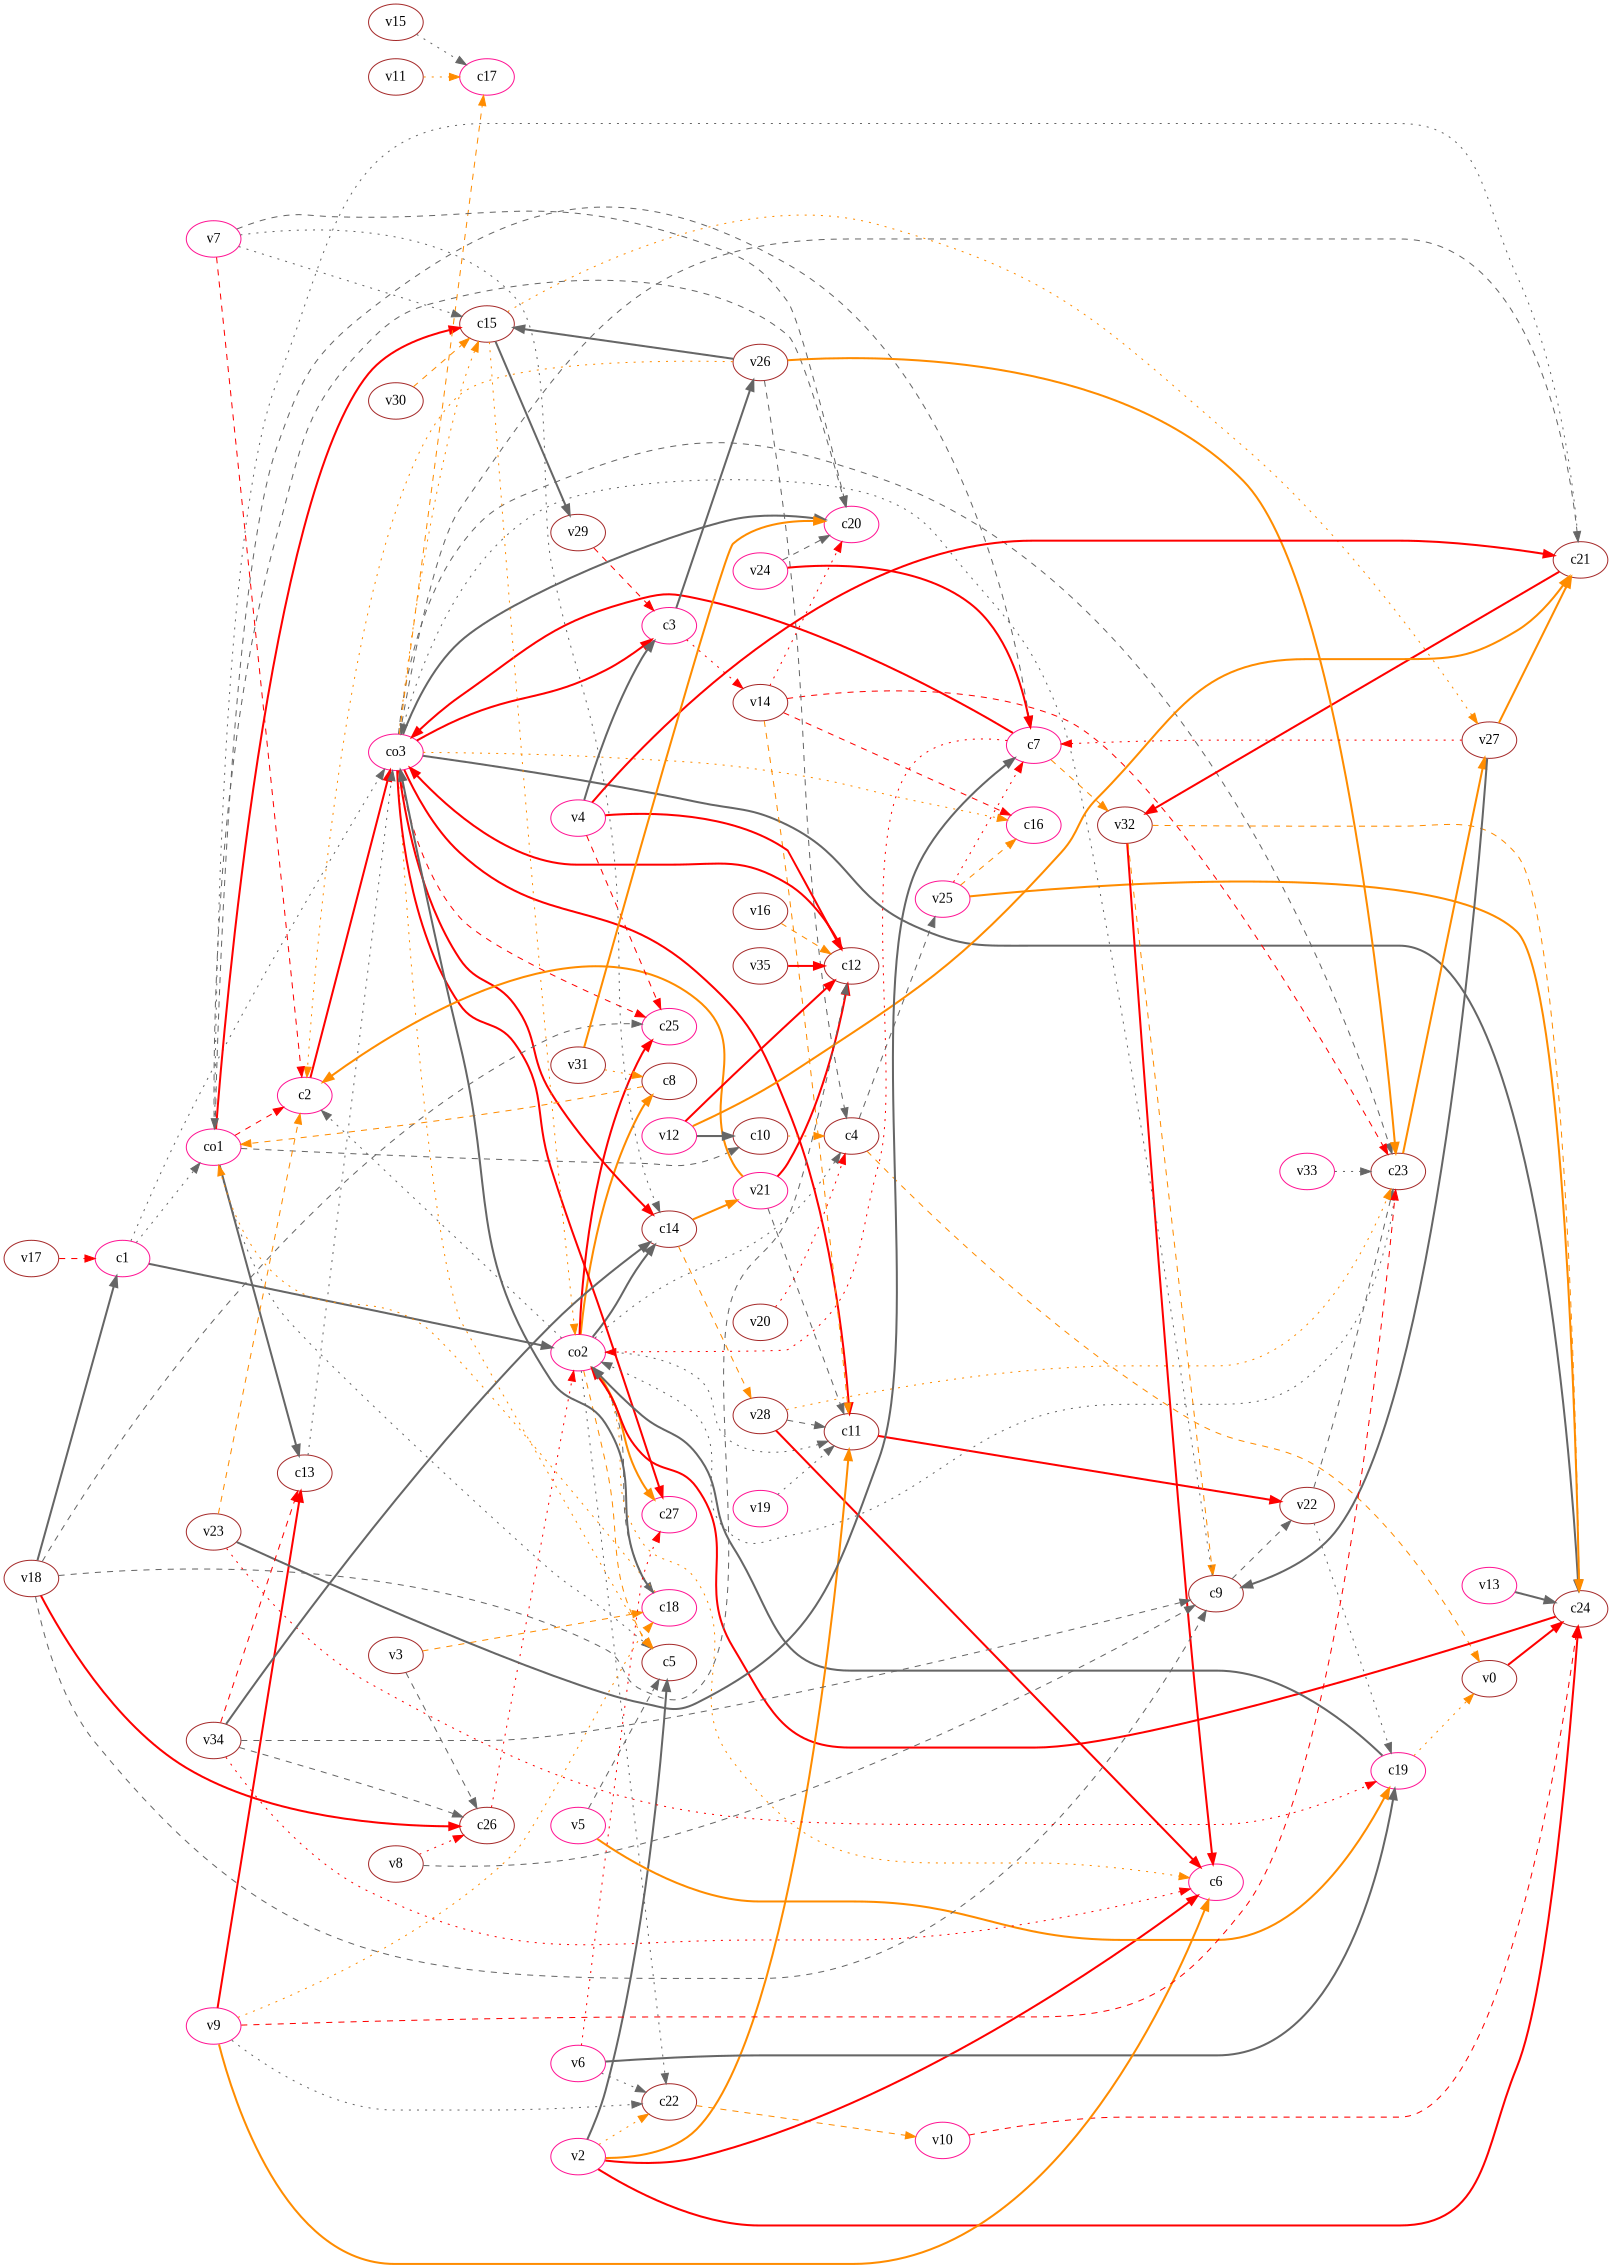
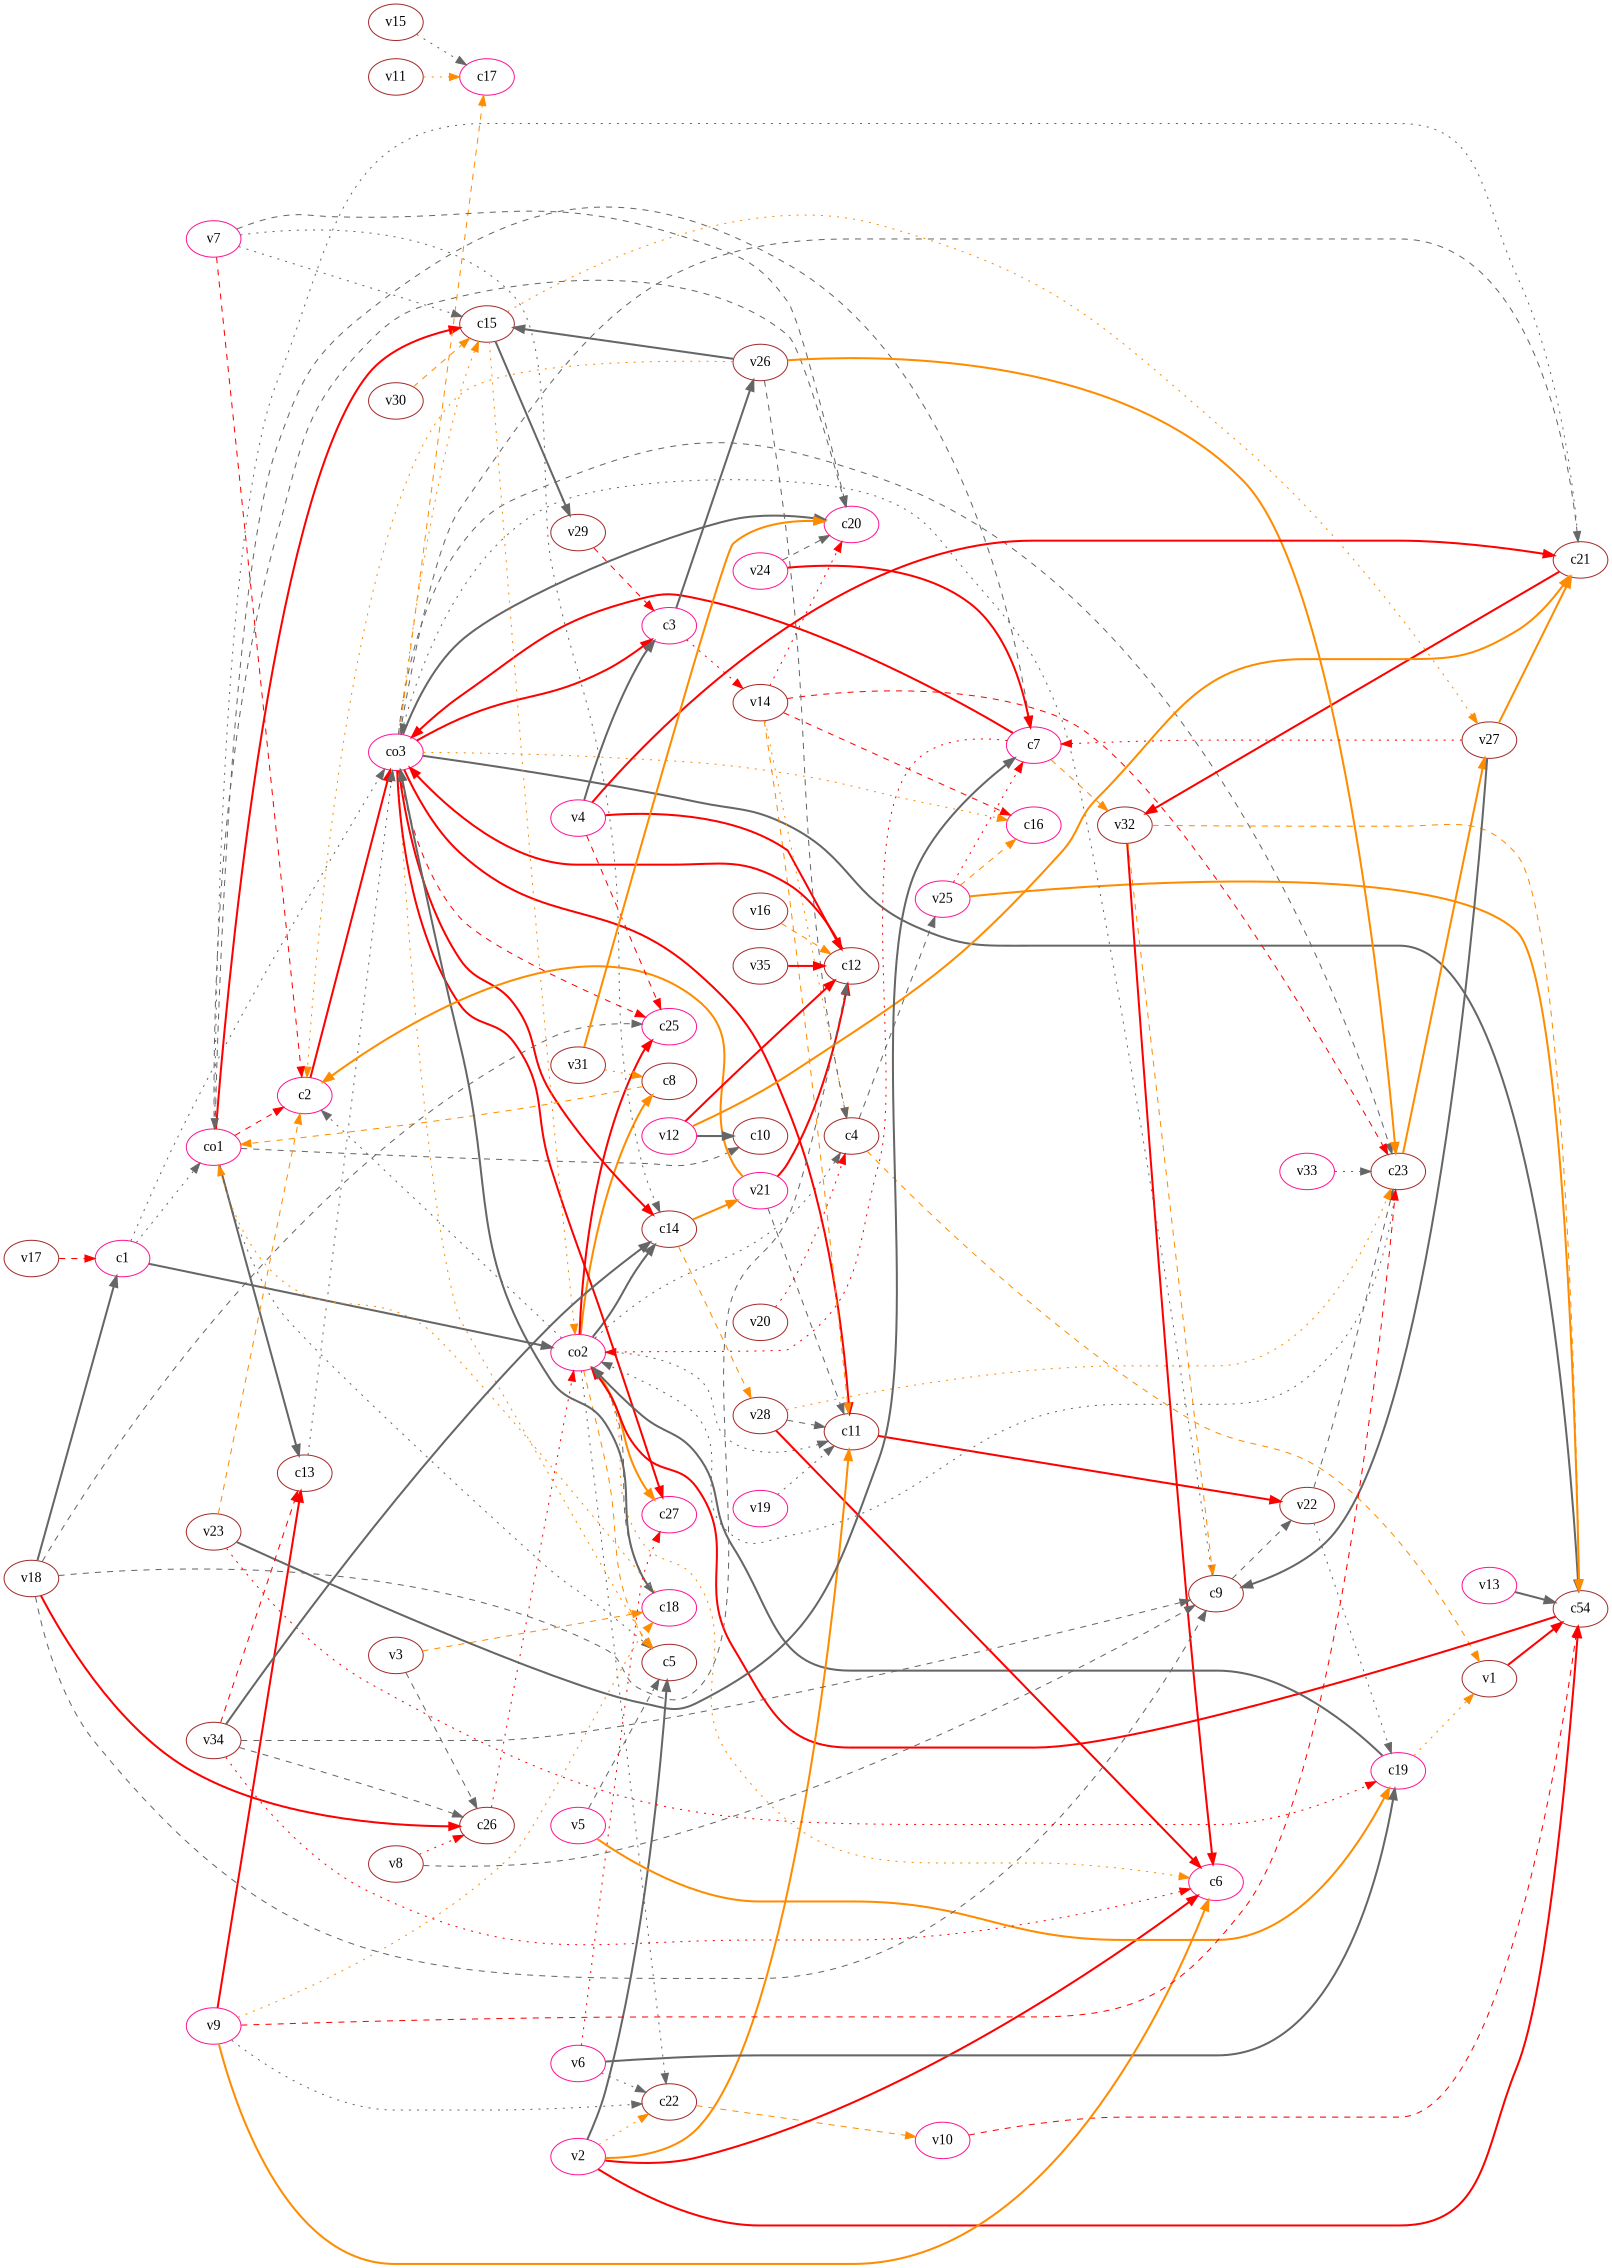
edge "c10" -> "c4": now "v14" -> "c4"
node "c24": label "c24" -> "c54"
node "v0": label "v0" -> "v1"
